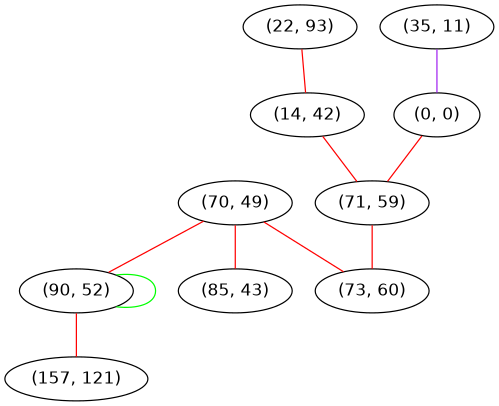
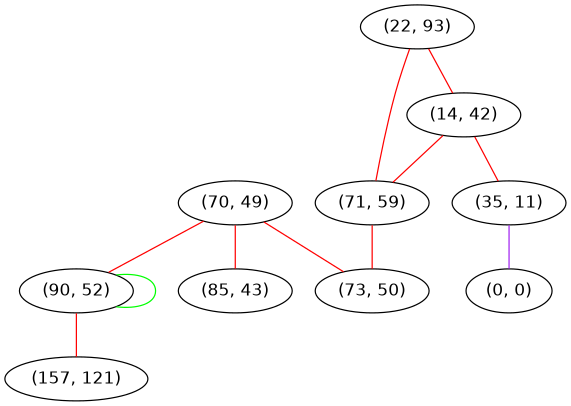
edge "(0, 0)" -- "(71, 59)": now "(22, 93)" -- "(71, 59)"
edge "(14, 42)" -- "(35, 11)": added
node "(73, 60)": label "(73, 60)" -> "(73, 50)"
